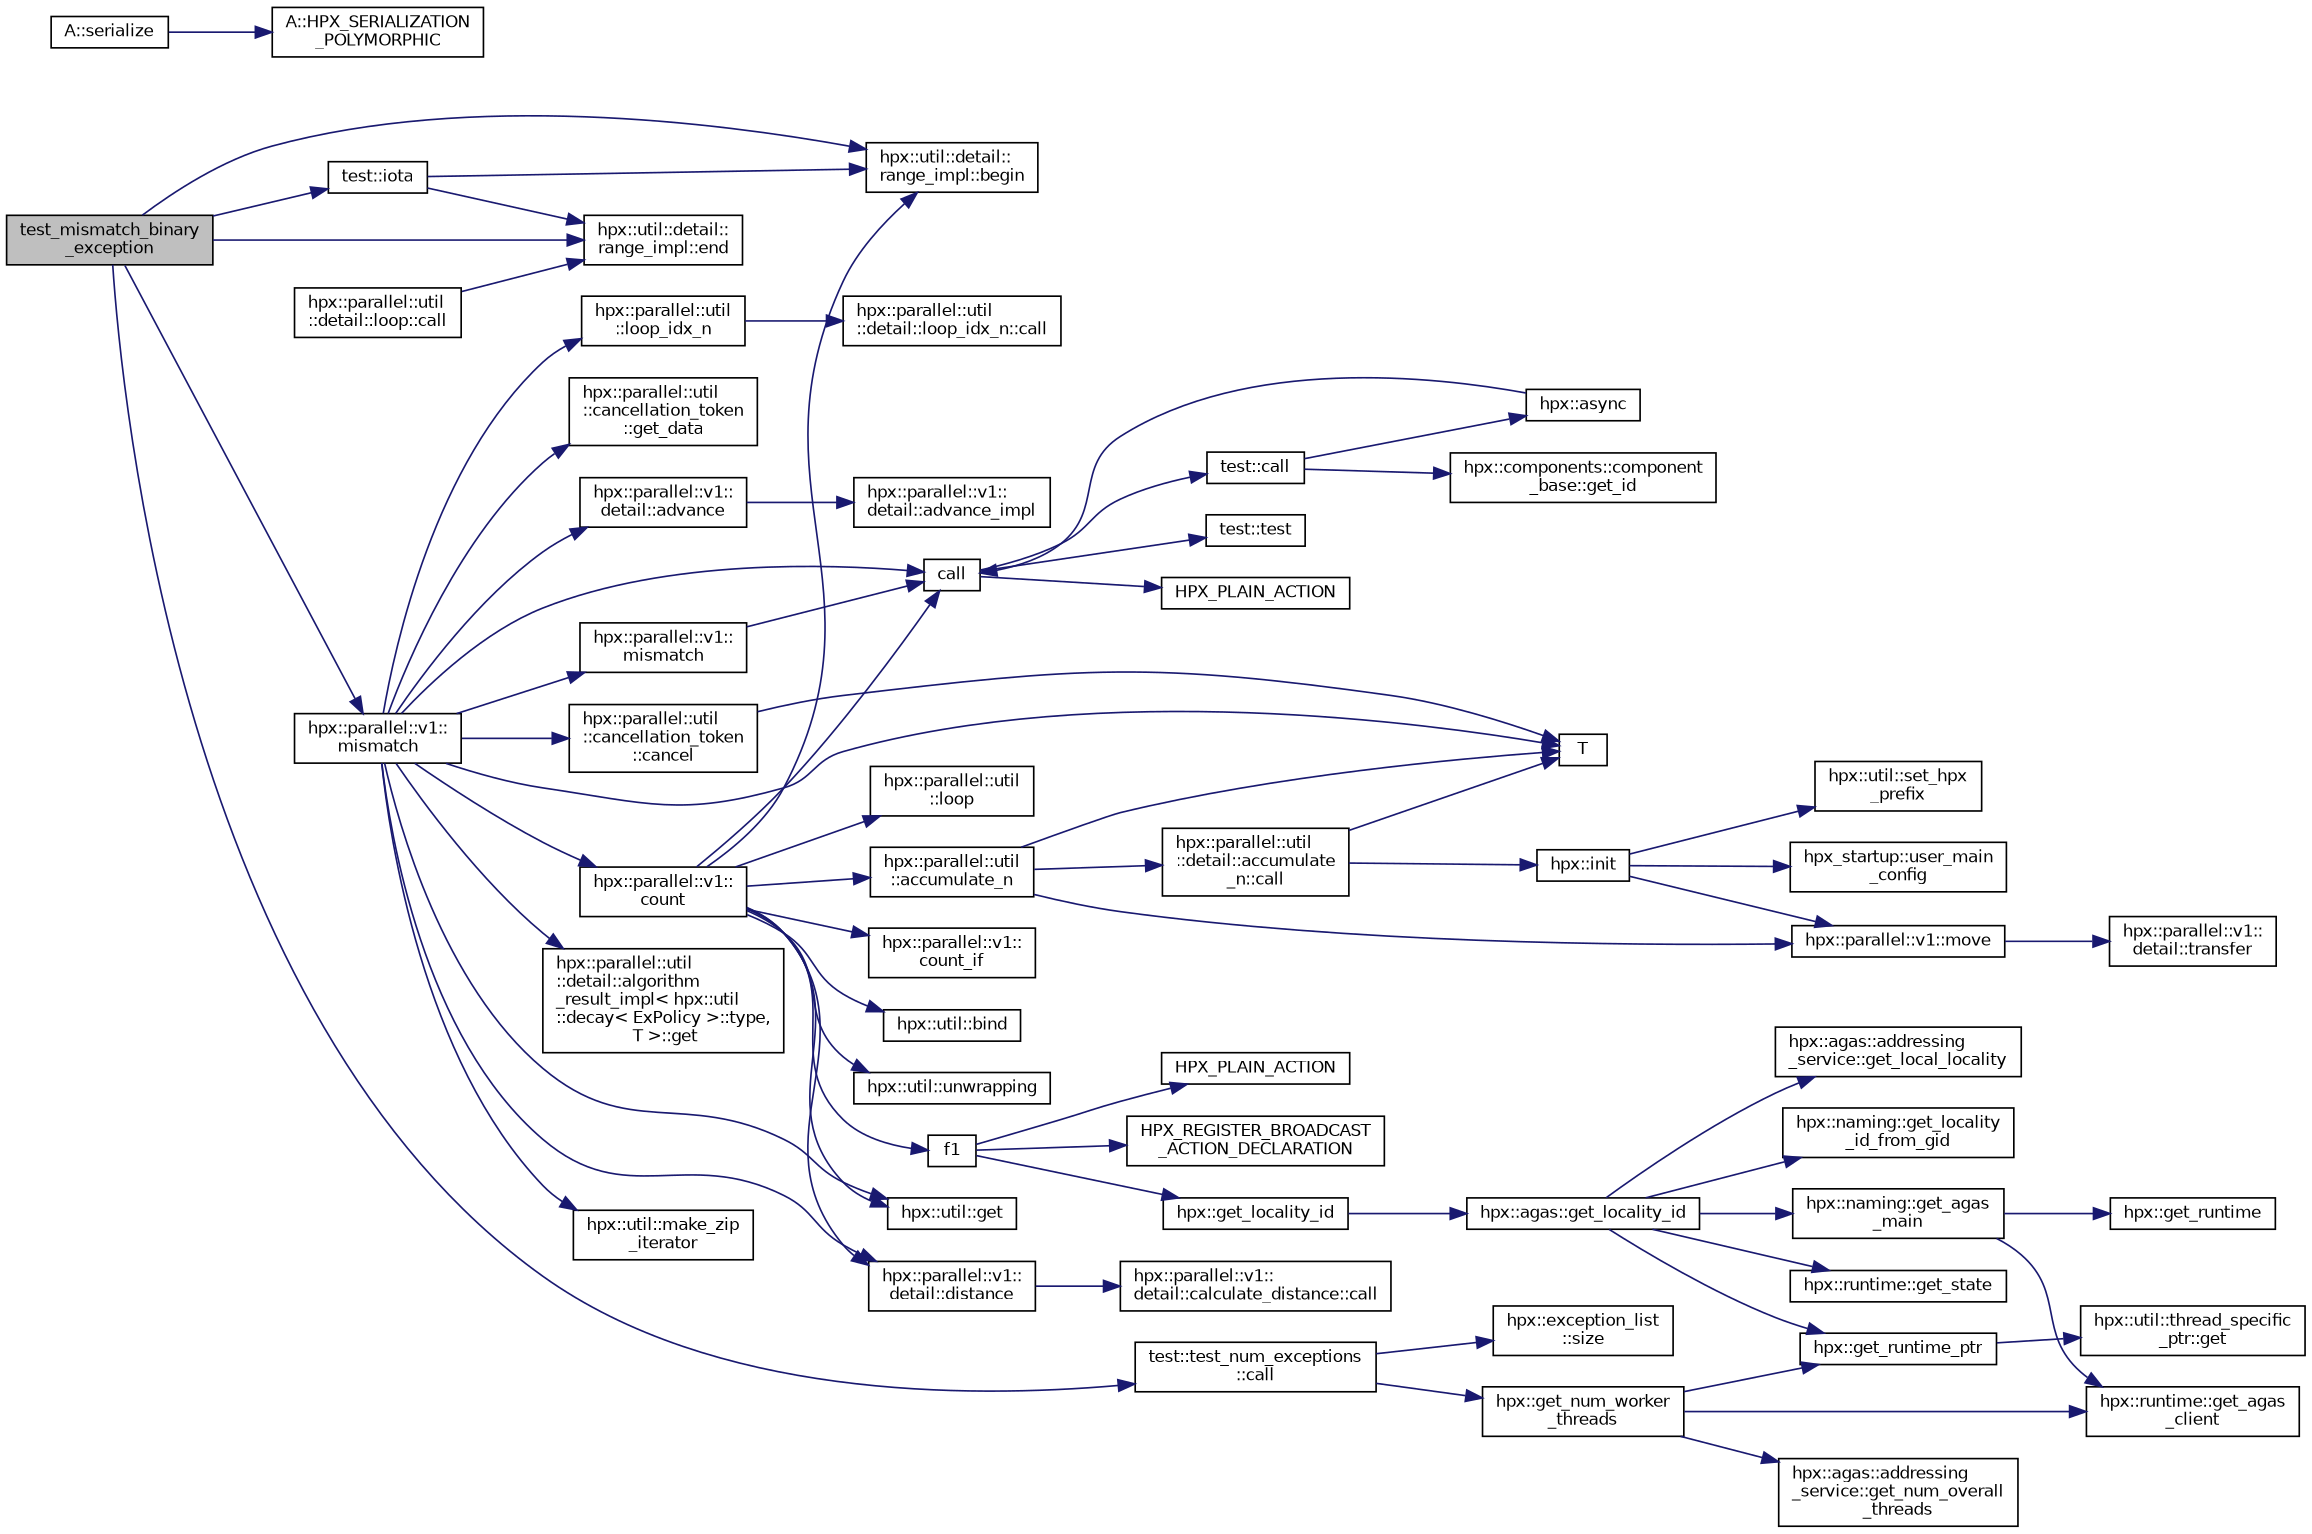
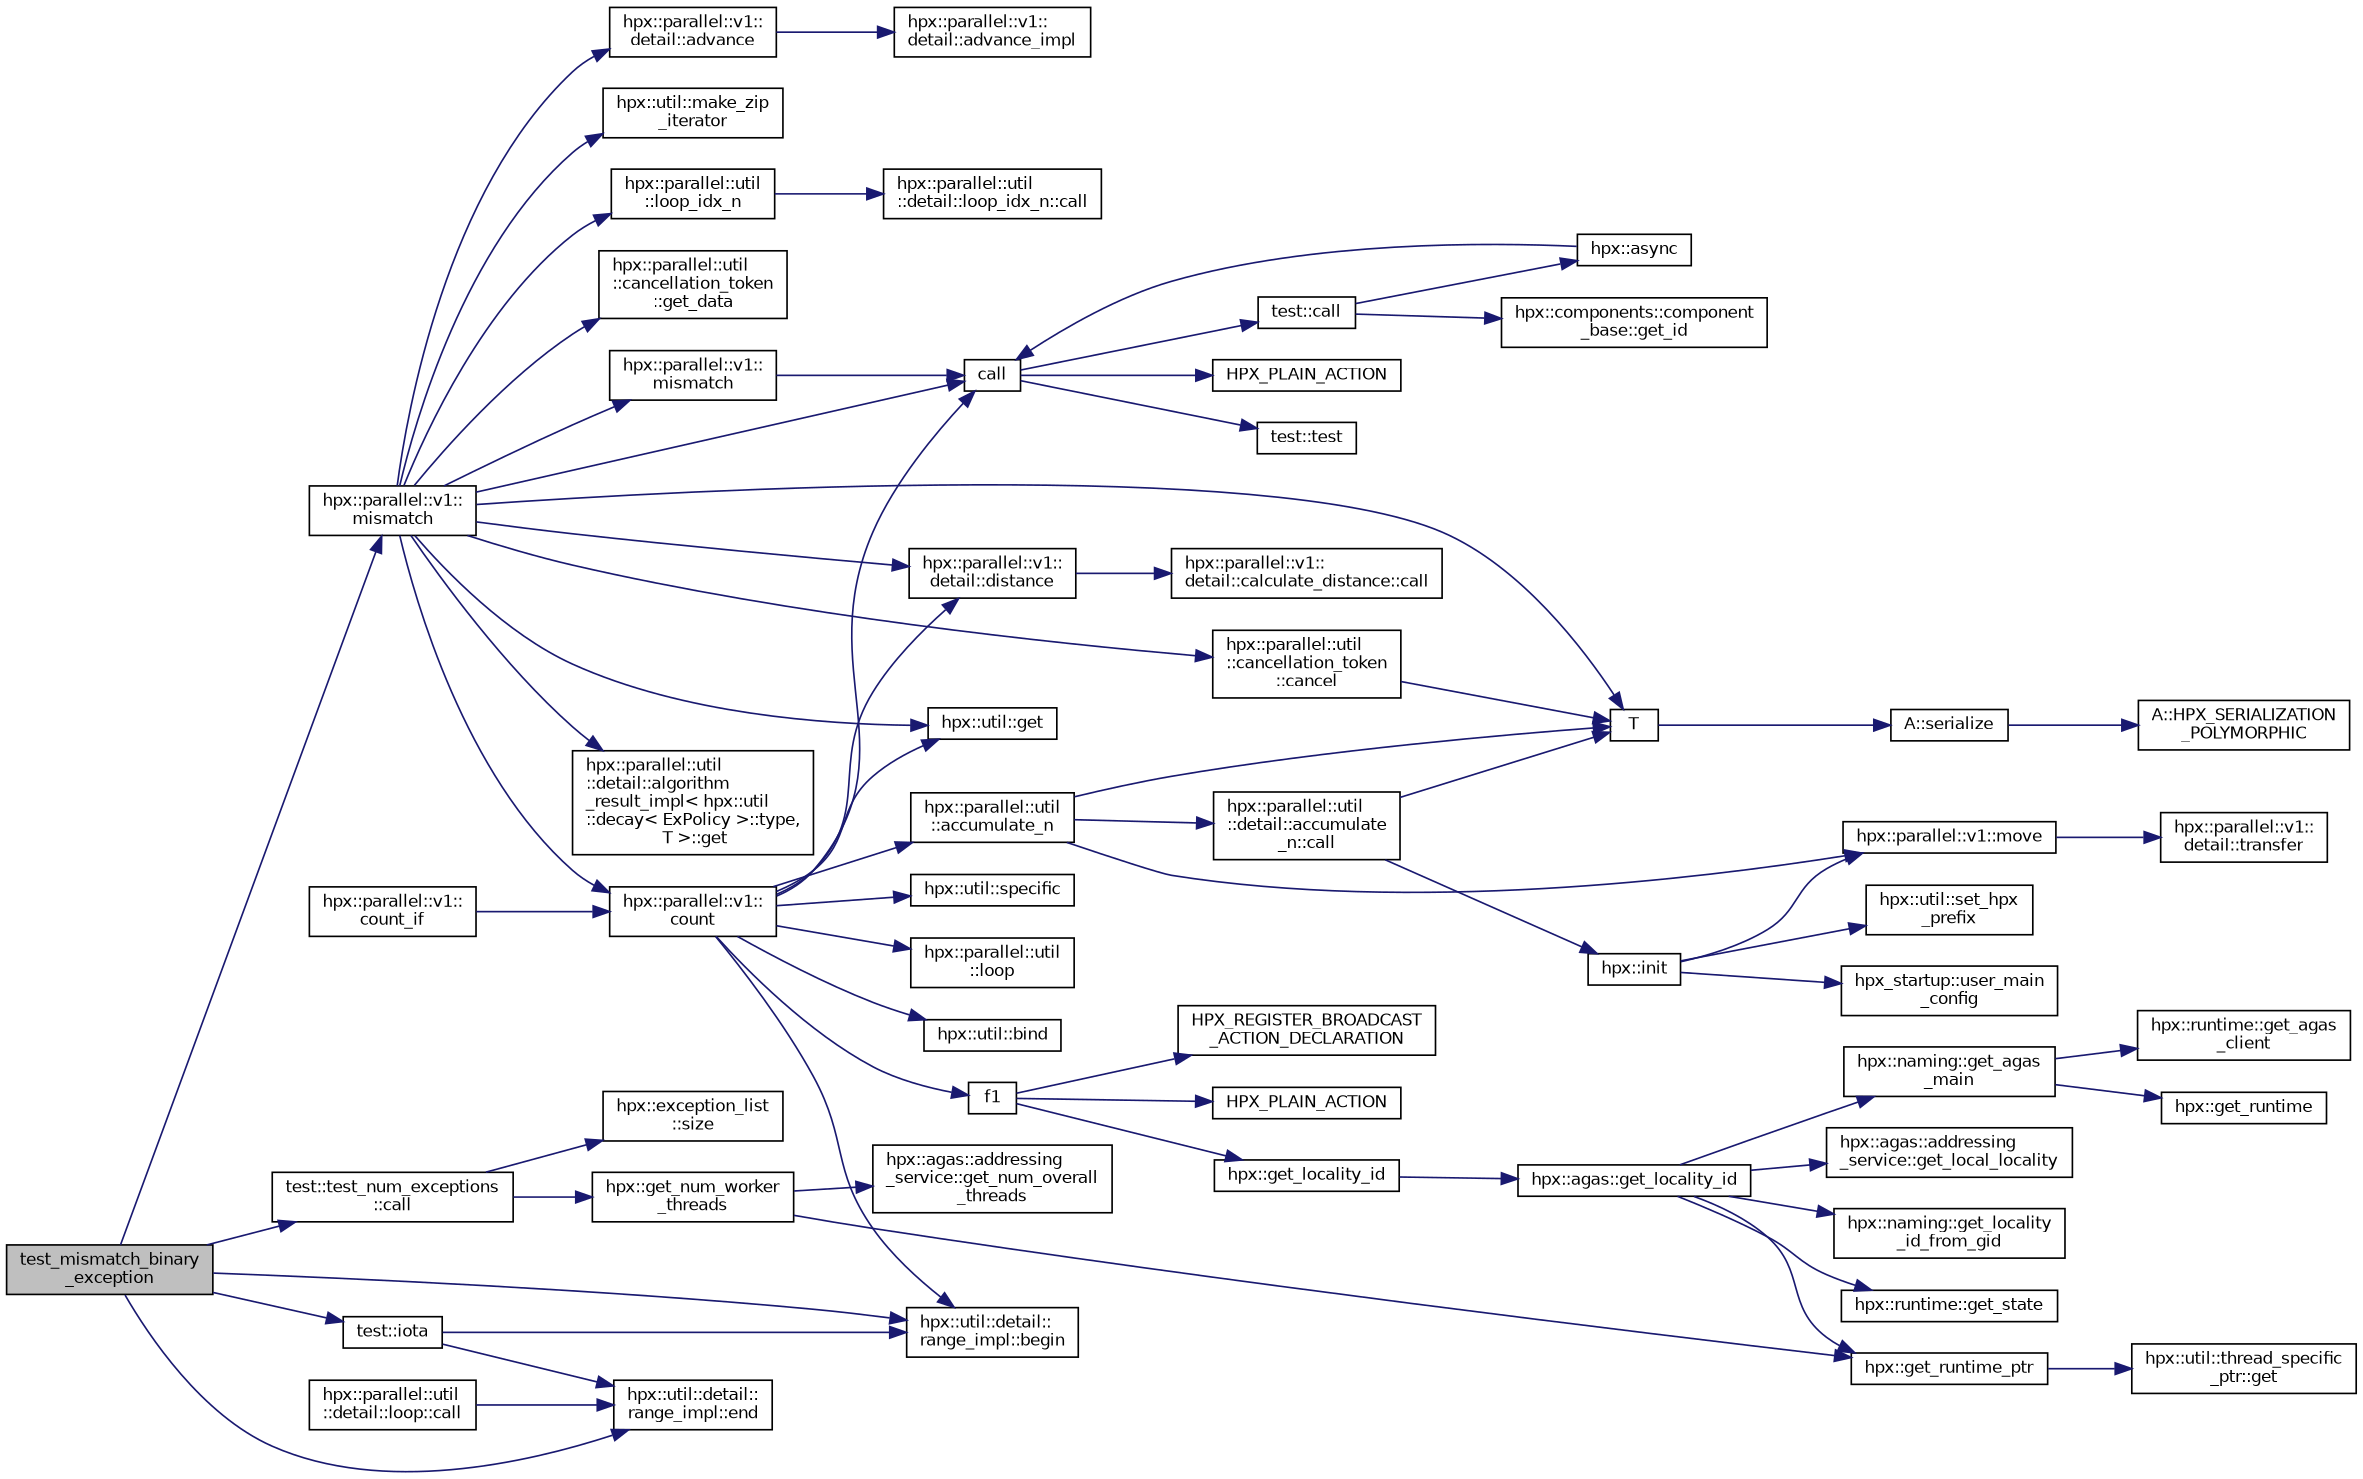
edge "T" -> "A::serialize": added
edge "hpx::parallel::v1:: count" -> "hpx::parallel::v1:: count_if": reversed
node "hpx::util::unwrapping": label "hpx::util::unwrapping" -> "hpx::util::specific"
edge "hpx::get_num_worker _threads" -> "hpx::runtime::get_agas _client": removed
